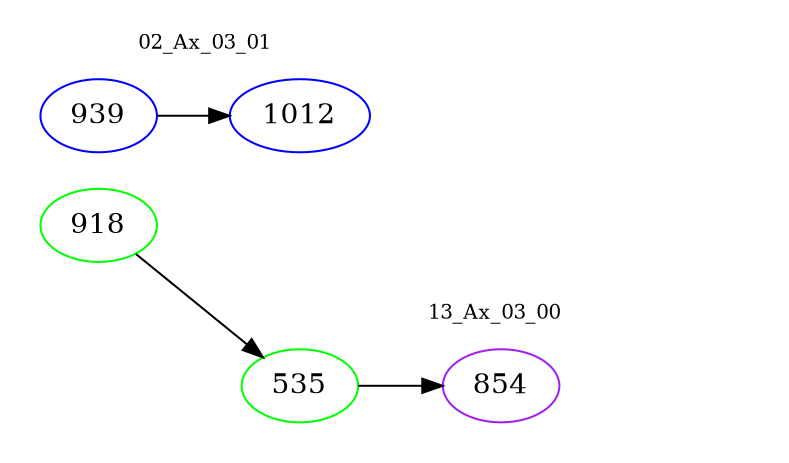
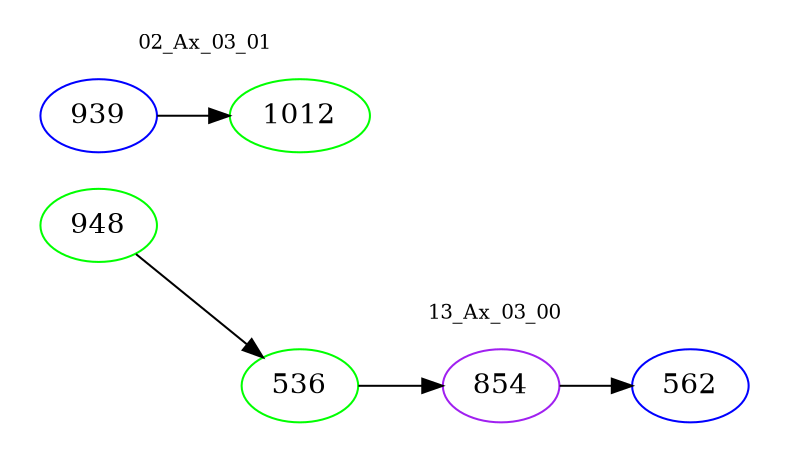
node "1012": color blue -> green
node "918": label "918" -> "948"
node "535": label "535" -> "536"
node "562": added
